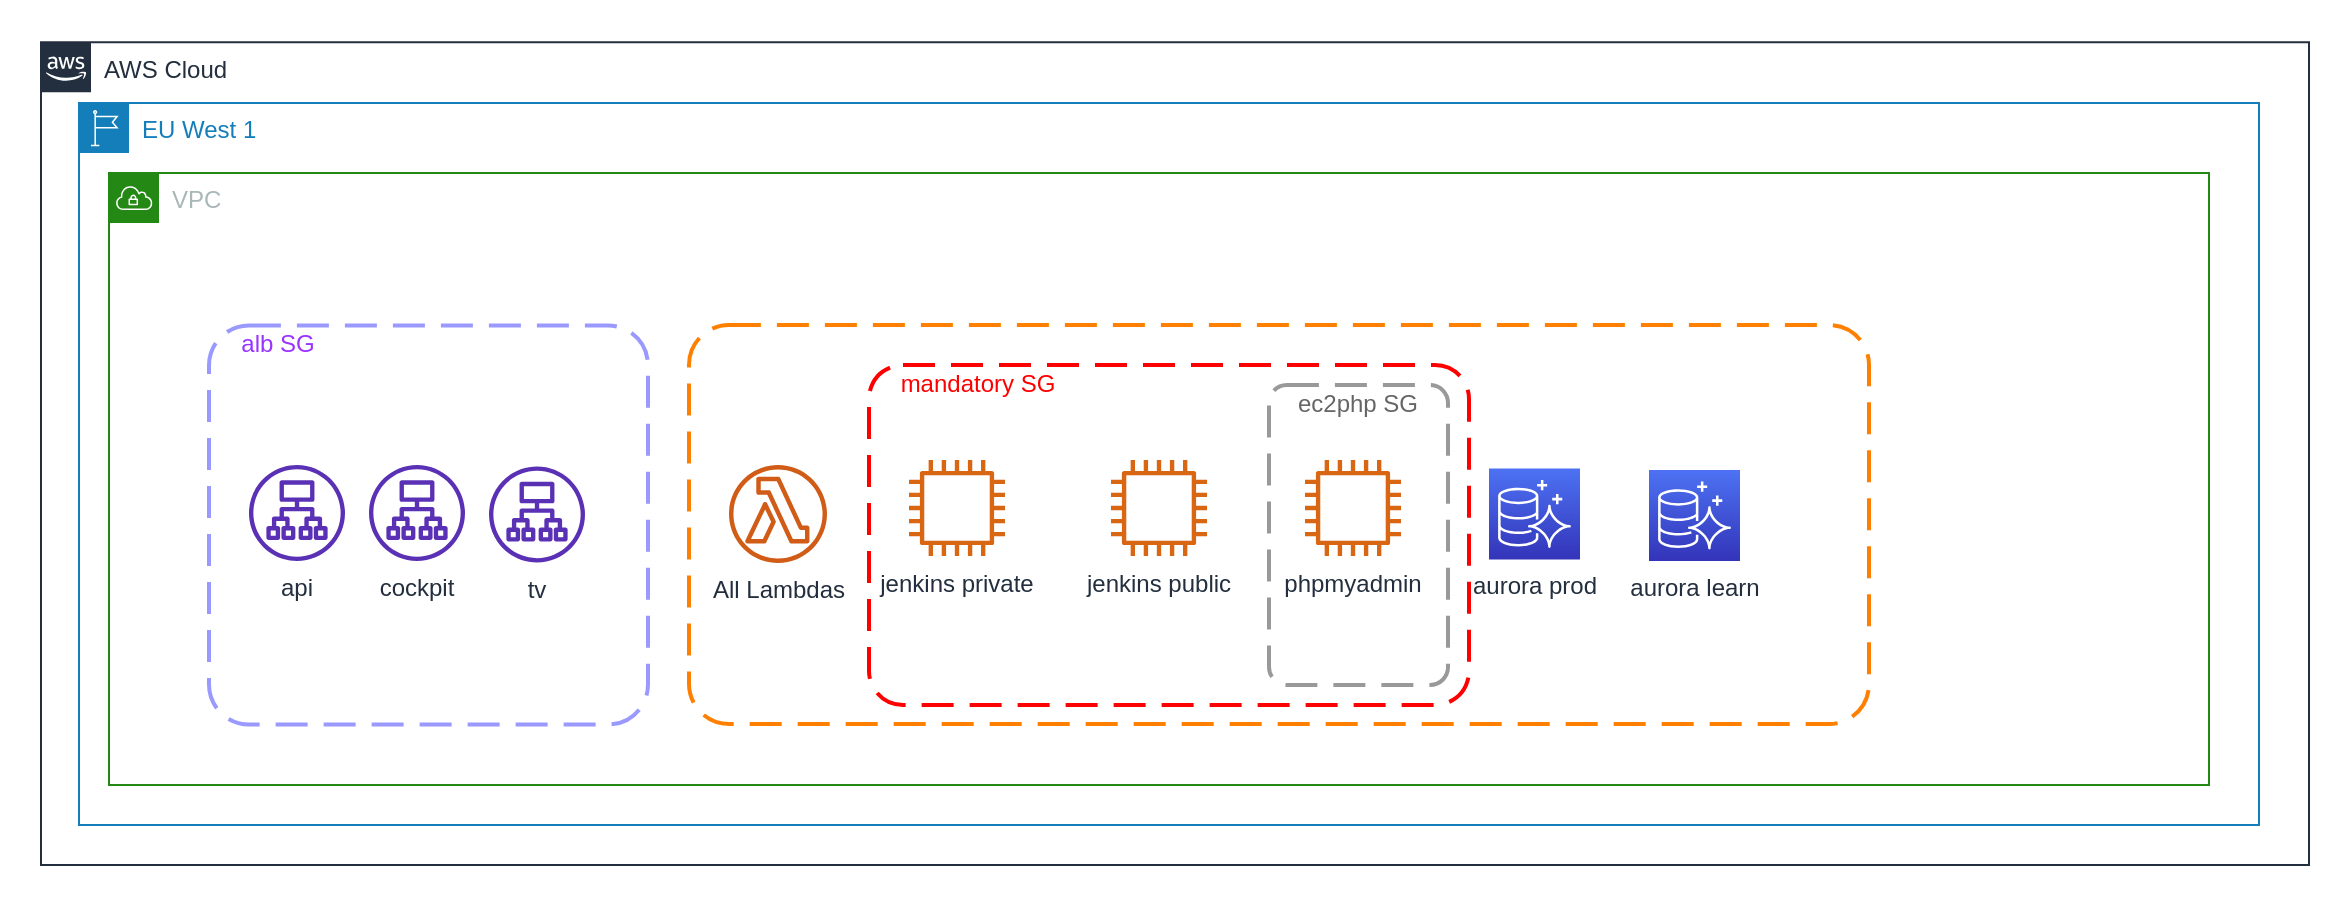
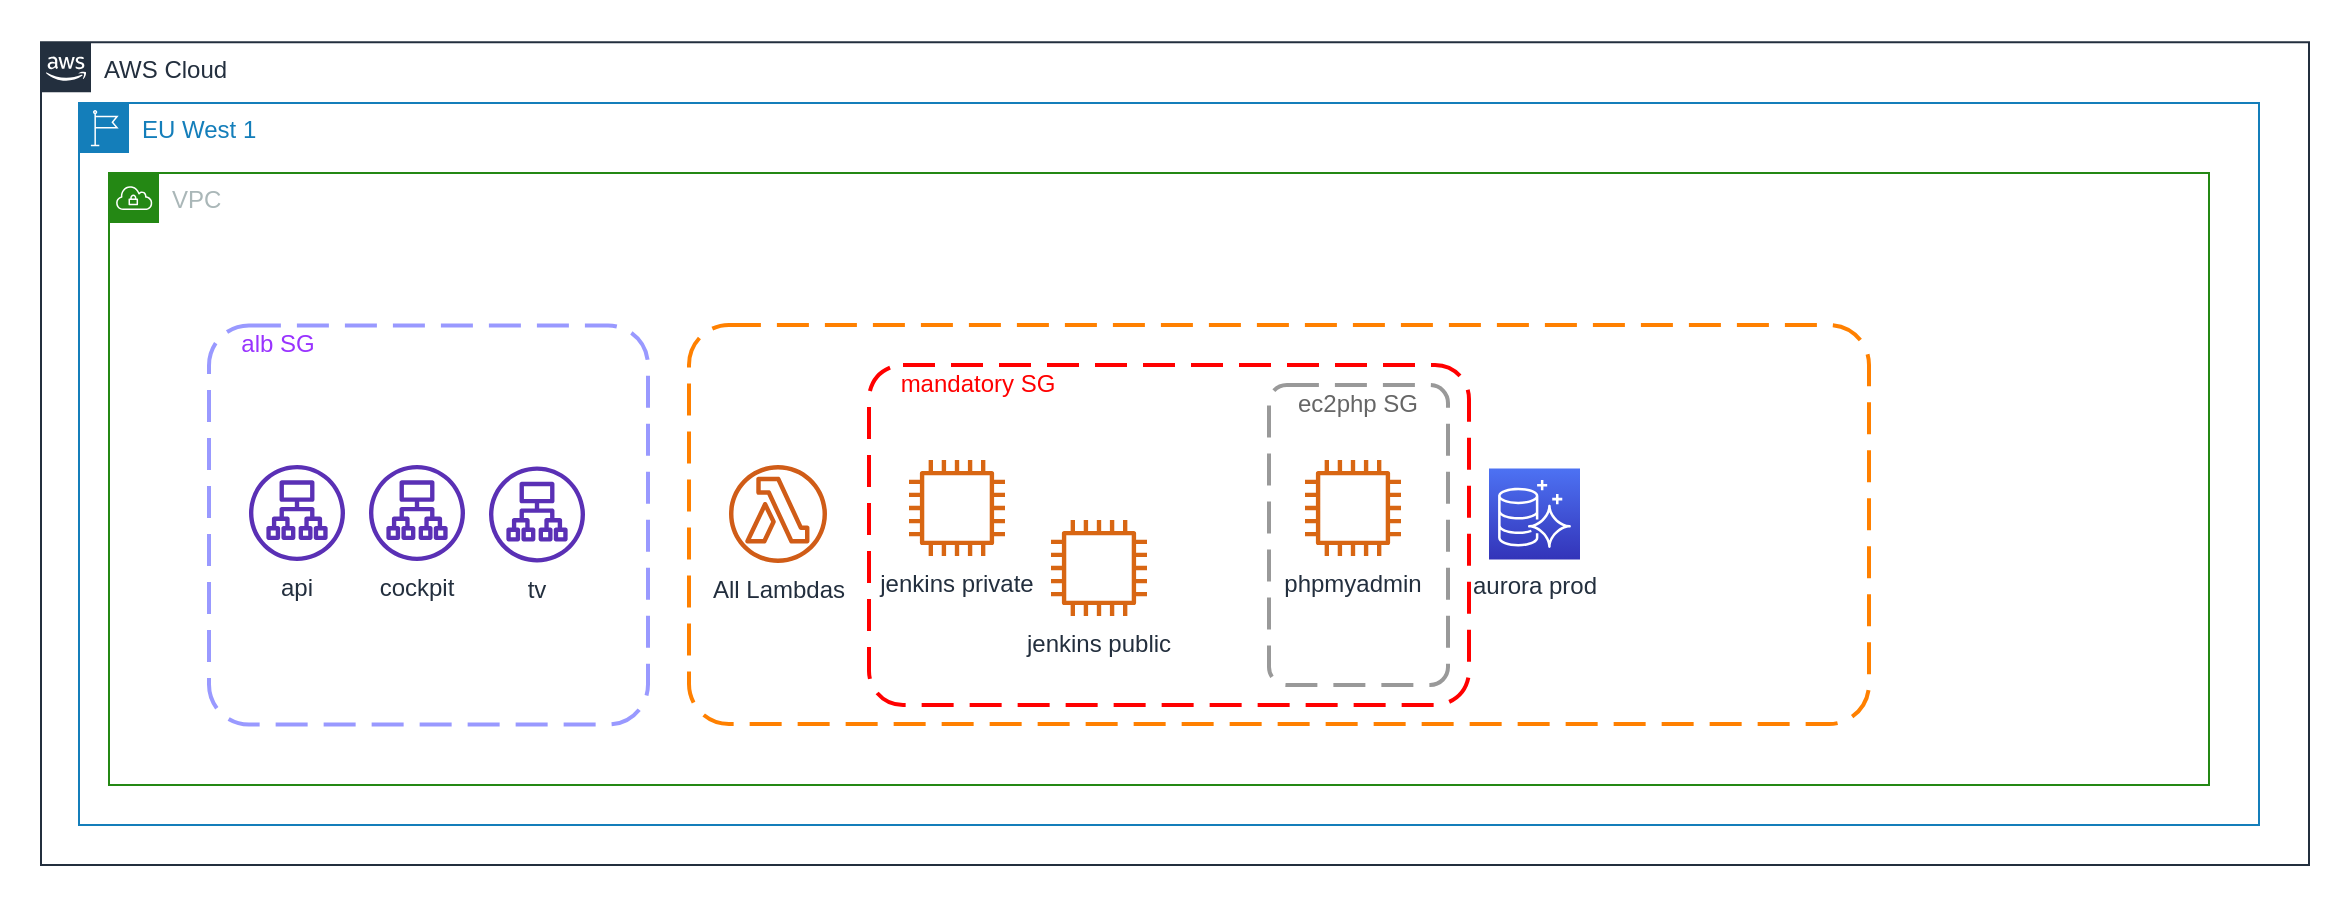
node "jenkins public": moved (1159, 508) -> (1099, 568)
node "aurora learn": removed
